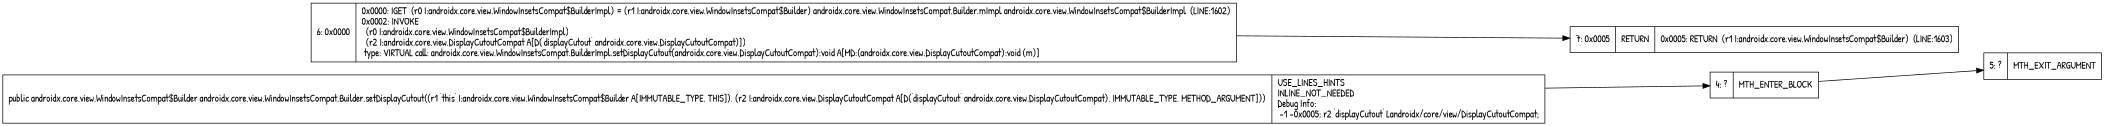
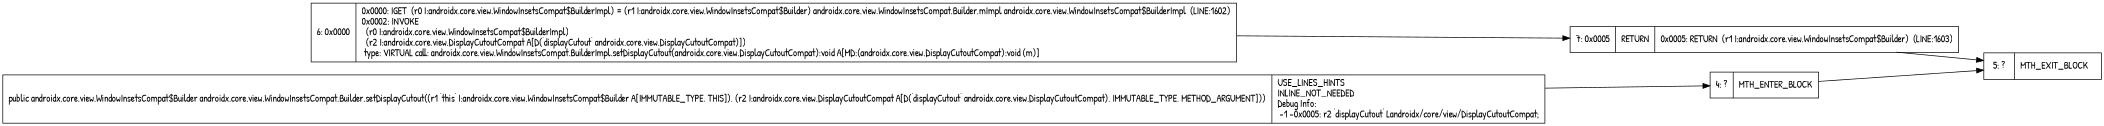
edge "7: 0x0005" -> "5: ?": added
node "5: ?": text "MTH_EXIT_ARGUMENT" -> "MTH_EXIT_BLOCK"
